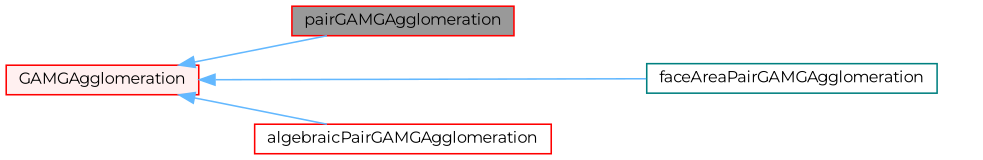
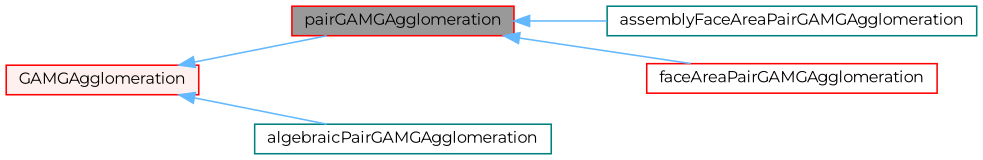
node "assemblyFaceAreaPairGAMGAgglomeration": added
node "faceAreaPairGAMGAgglomeration": color teal -> red
edge "faceAreaPairGAMGAgglomeration" -> "GAMGAgglomeration": now "faceAreaPairGAMGAgglomeration" -> "pairGAMGAgglomeration"
node "algebraicPairGAMGAgglomeration": color red -> teal
